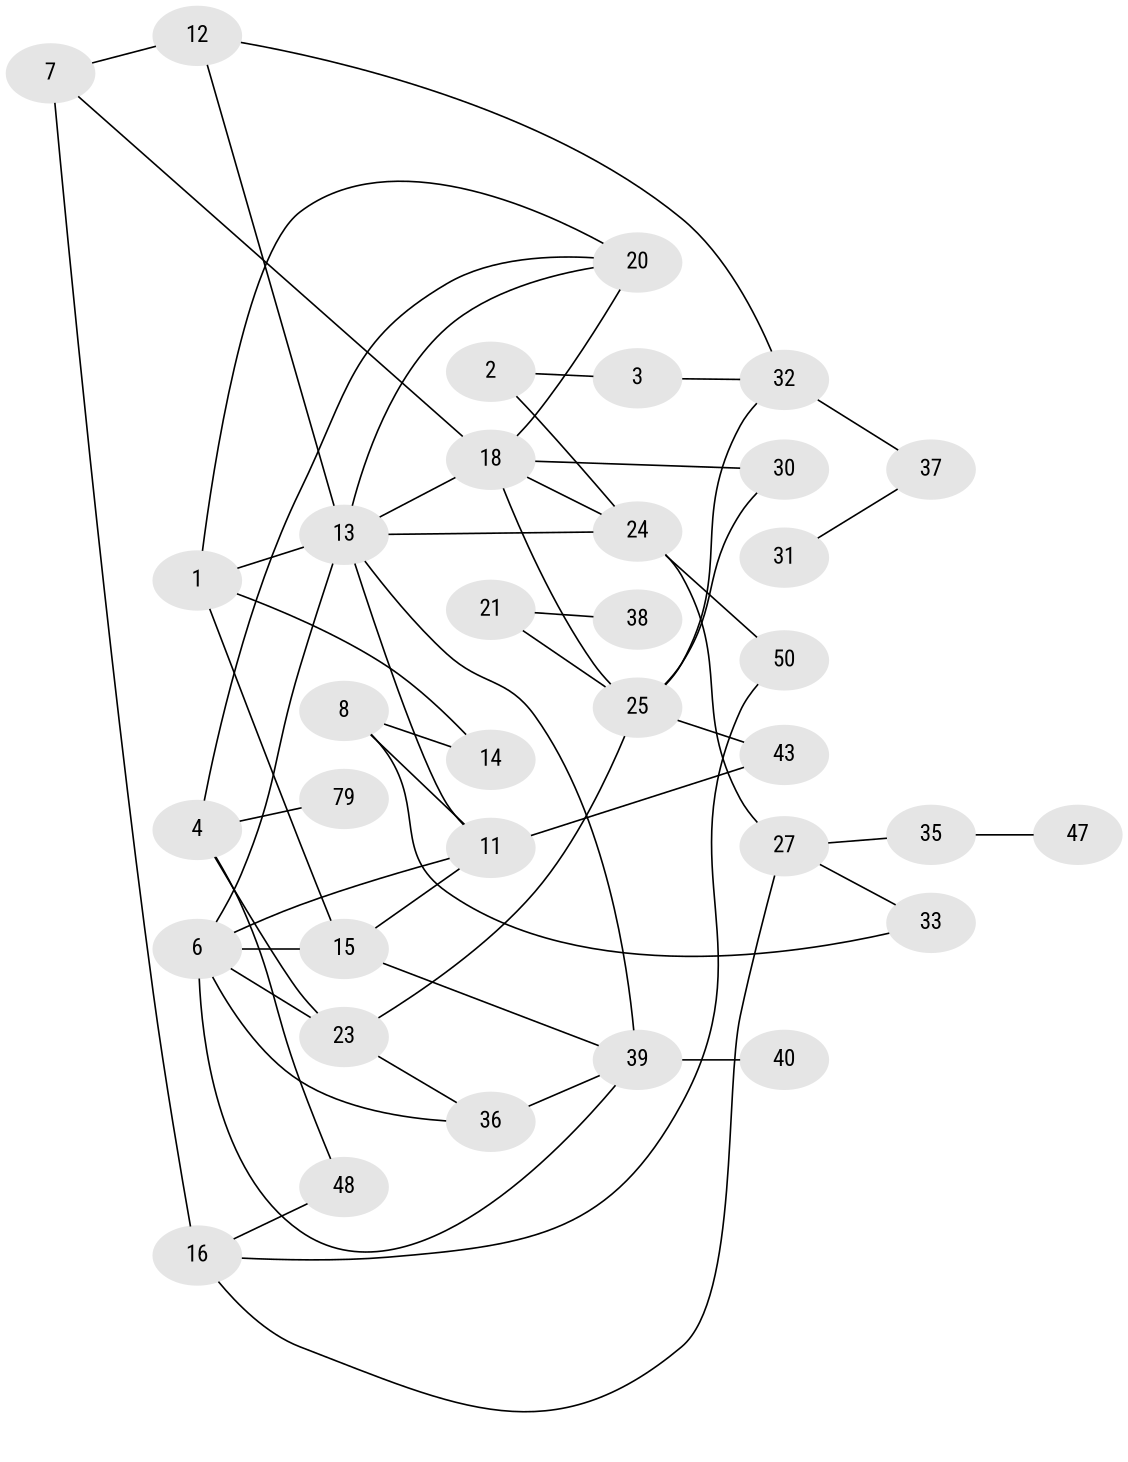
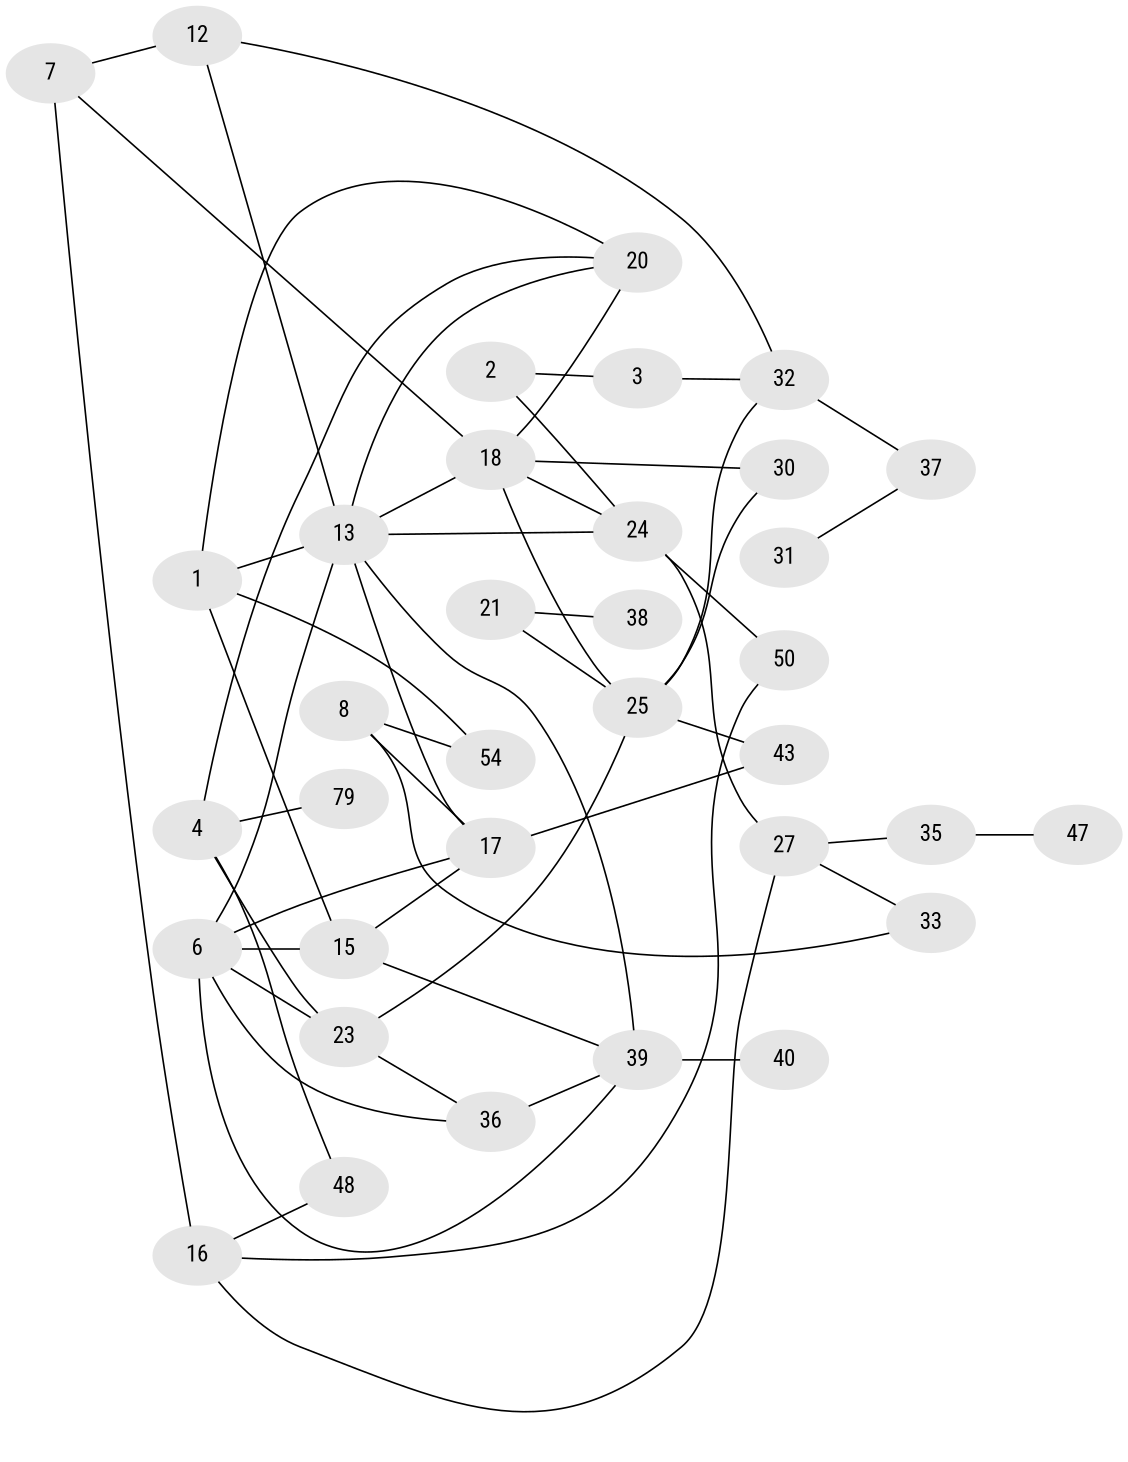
node "14": label "14" -> "54"
node "11": label "11" -> "17"
